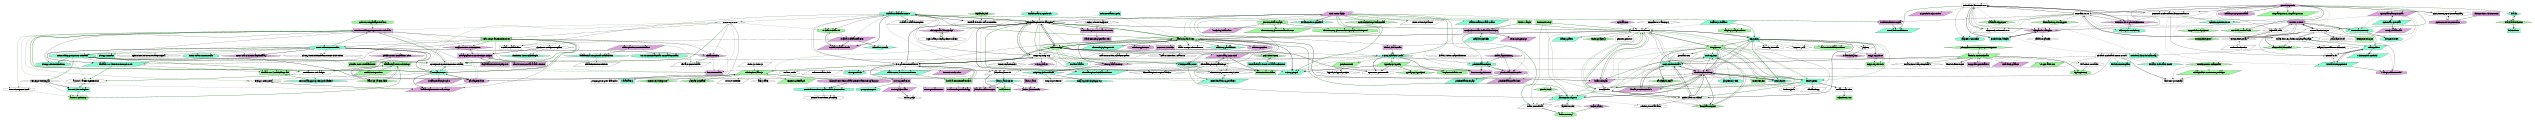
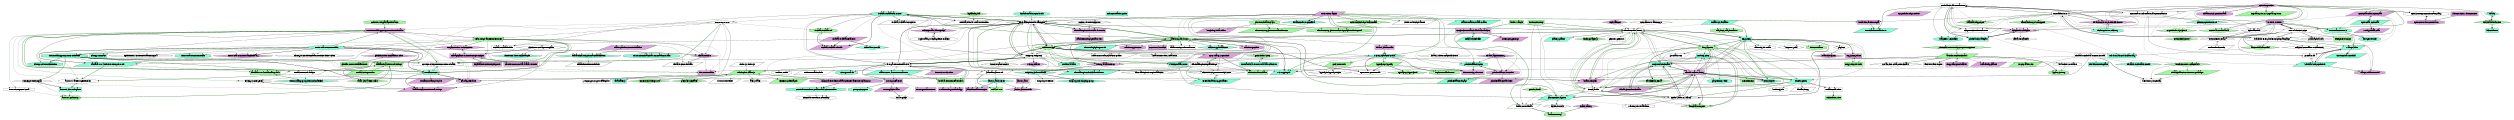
node "darkoverlordofdata/entitas-ts": label "darkoverlordofdata/entitas-ts" -> "three/entitas-ts"
